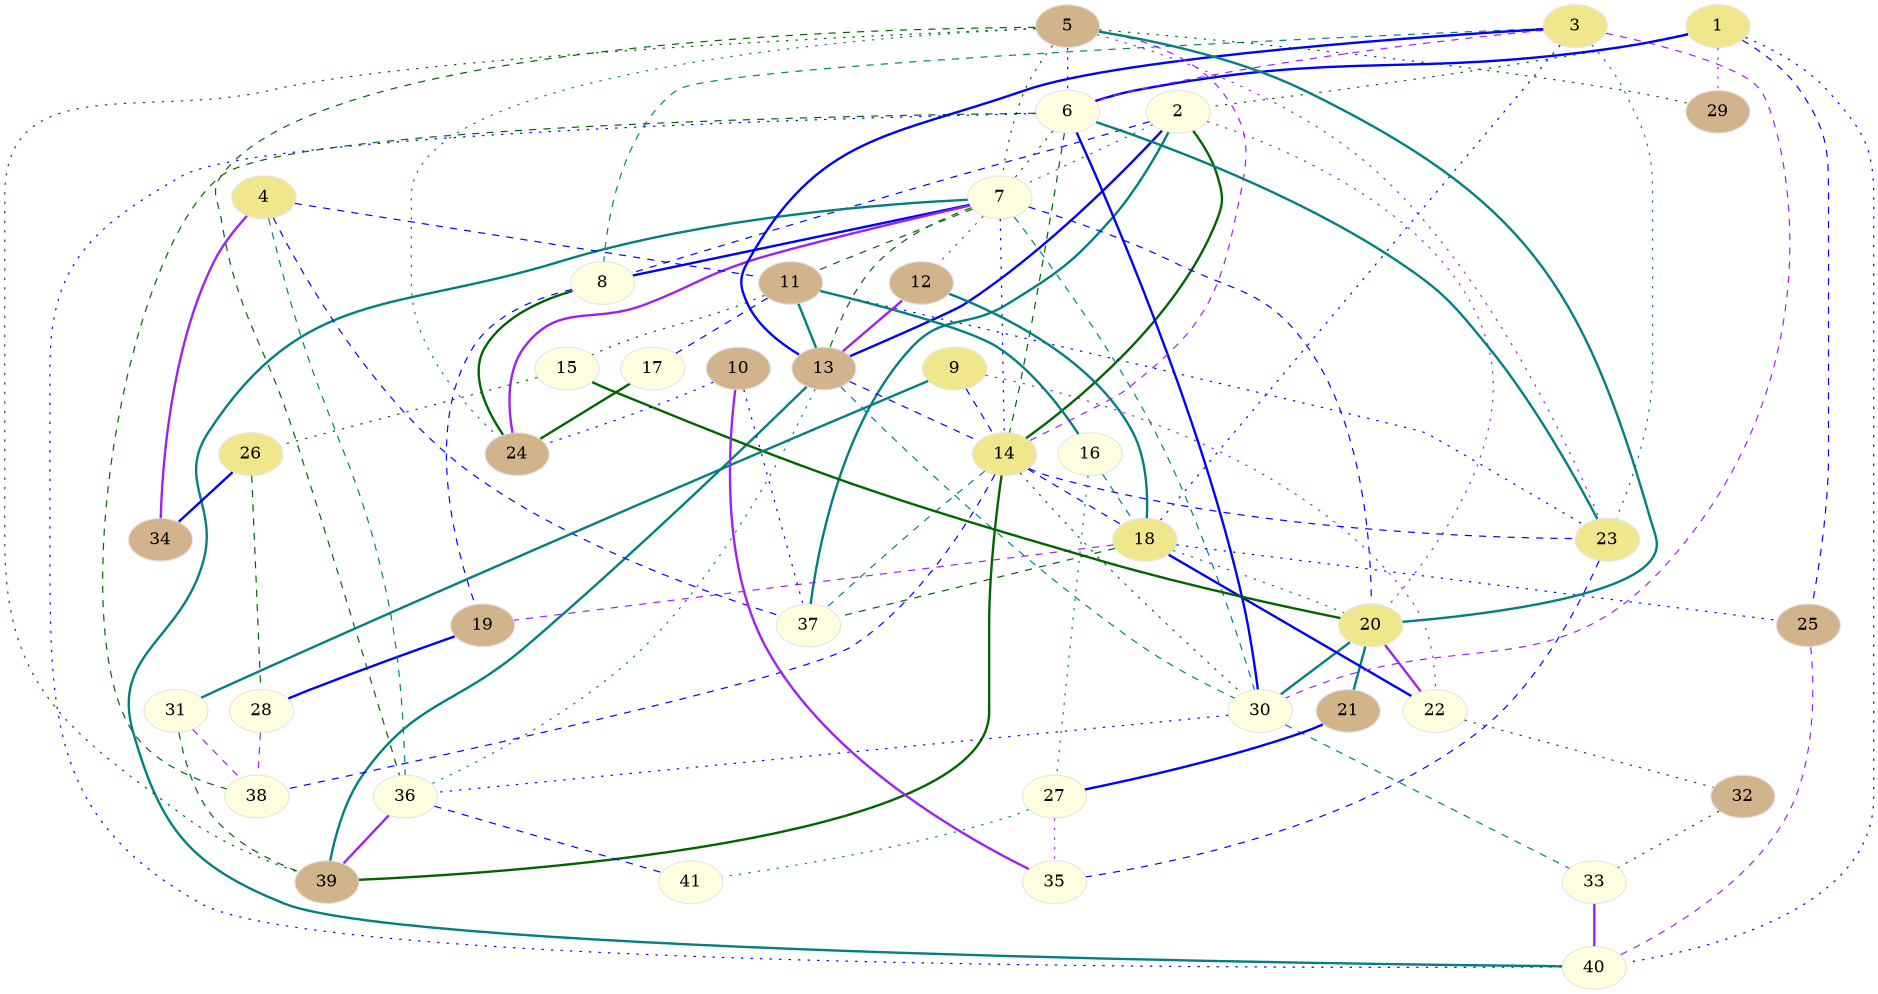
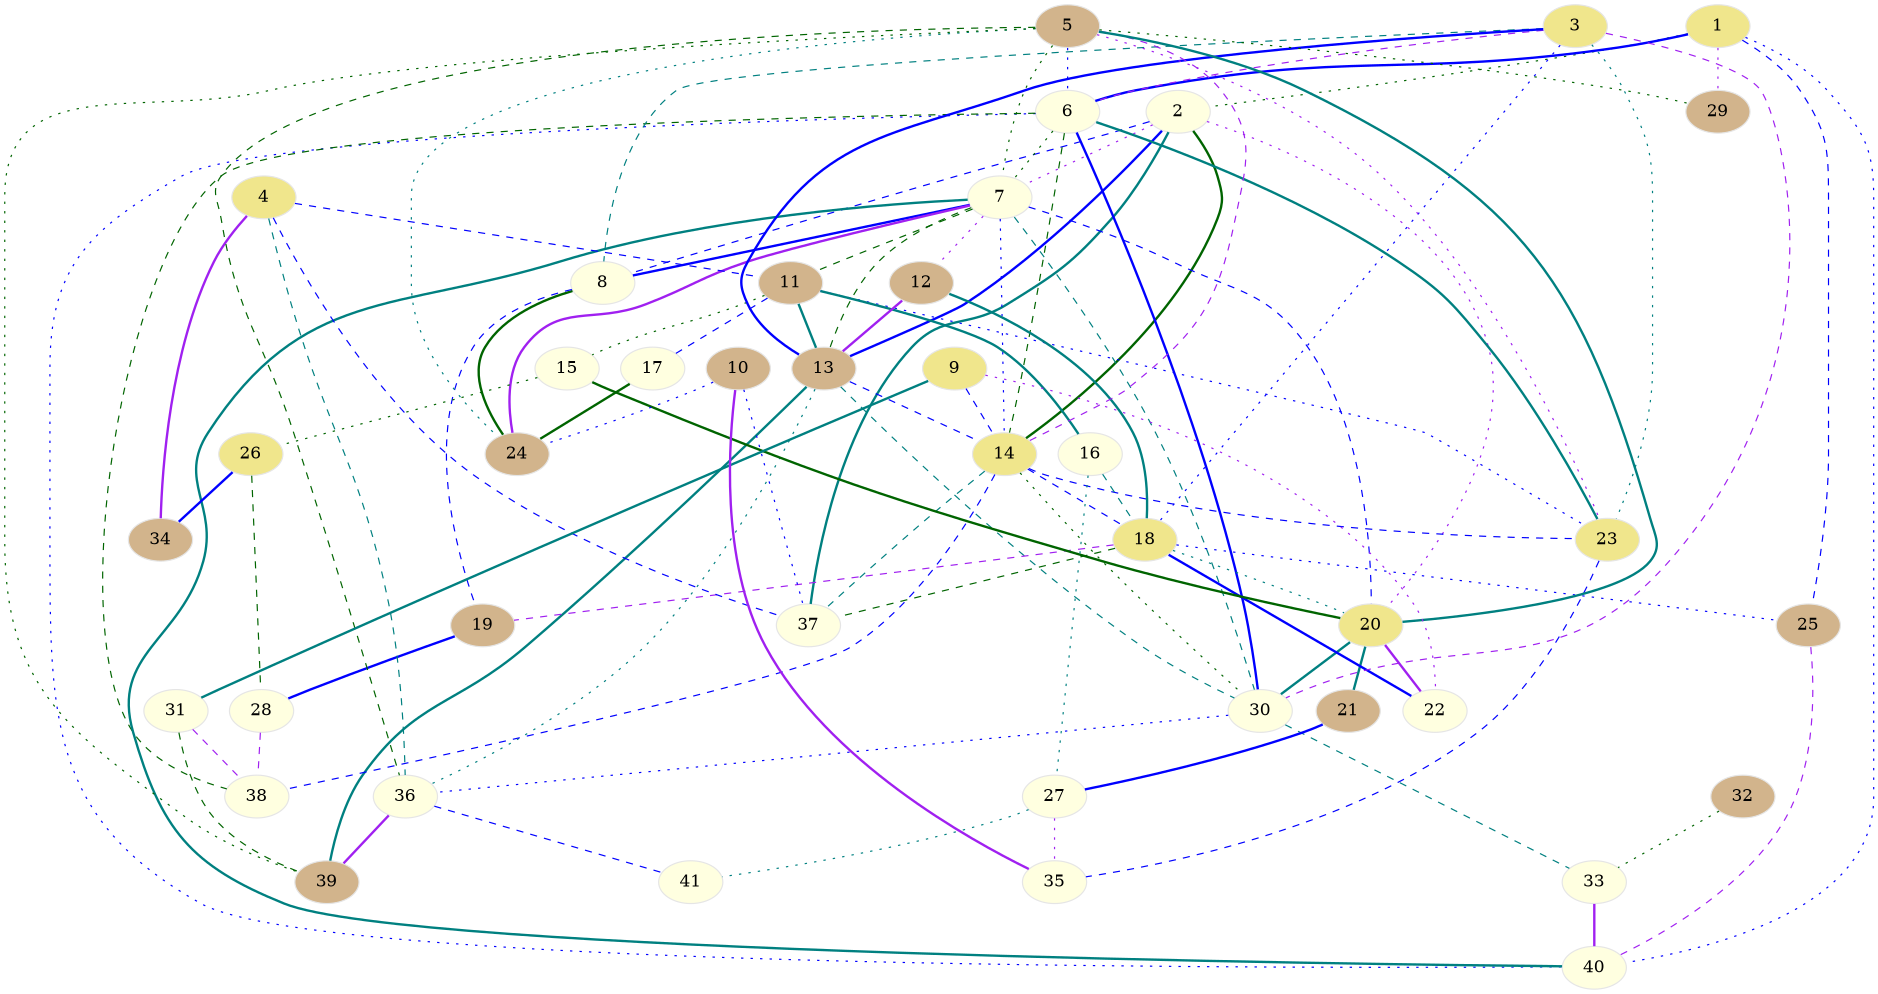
edge "22" -- "32": removed
edge "14" -- "39": removed
